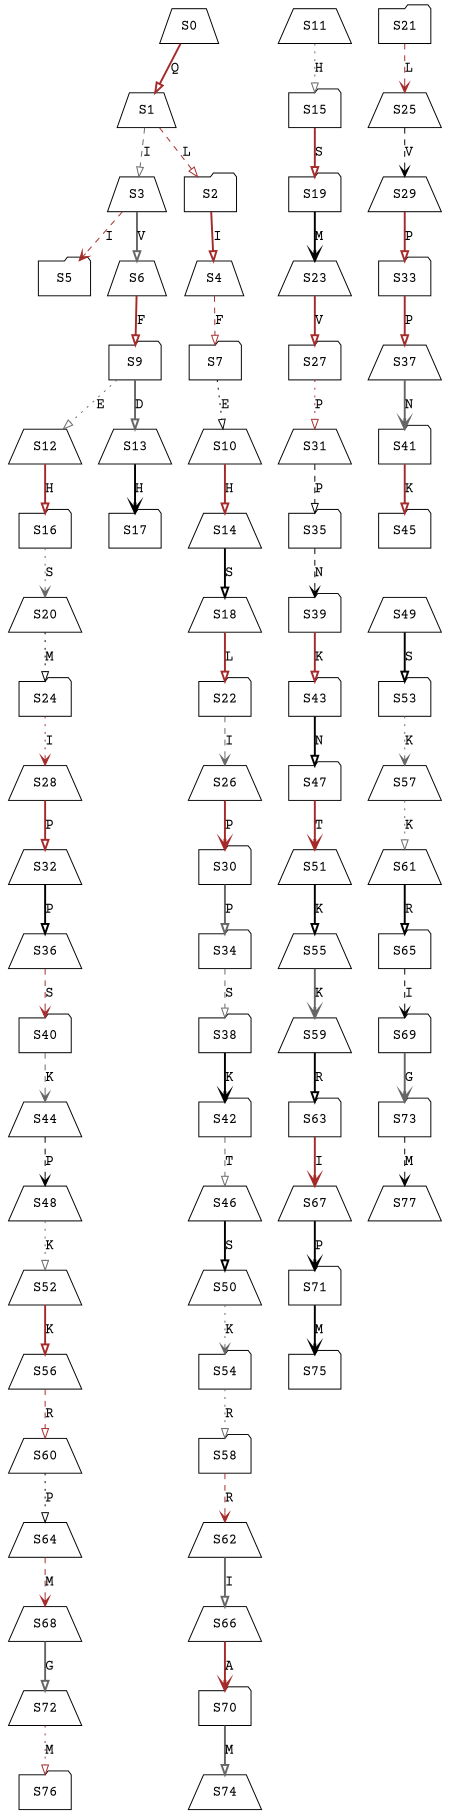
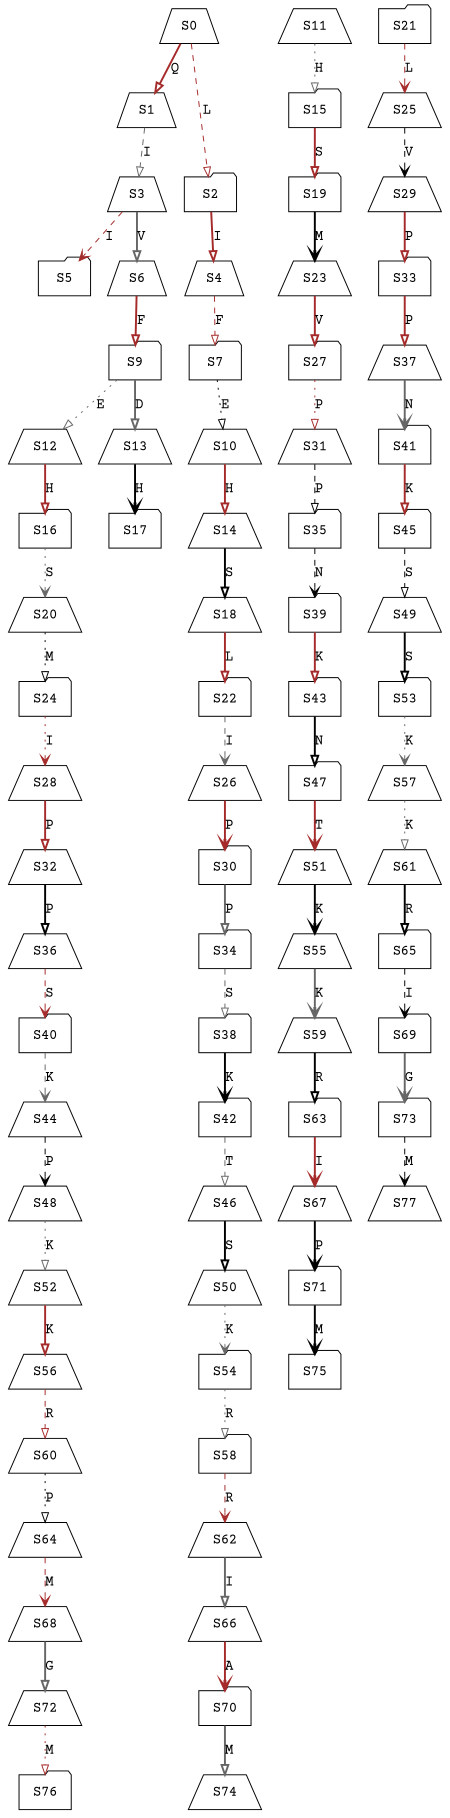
edge "S1" -> "S2": now "S0" -> "S2"
edge "S45" -> "S49": added, label "S"
edge "S51" -> "S55": arrowhead onormal -> vee
